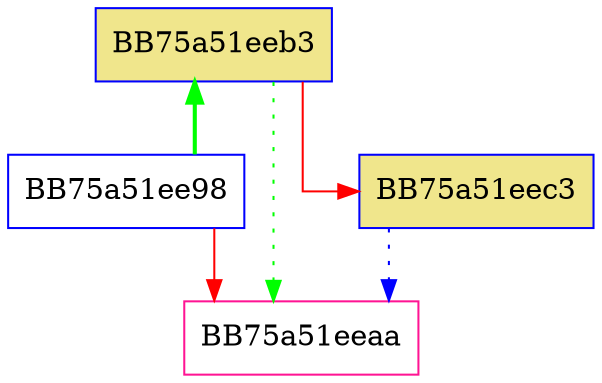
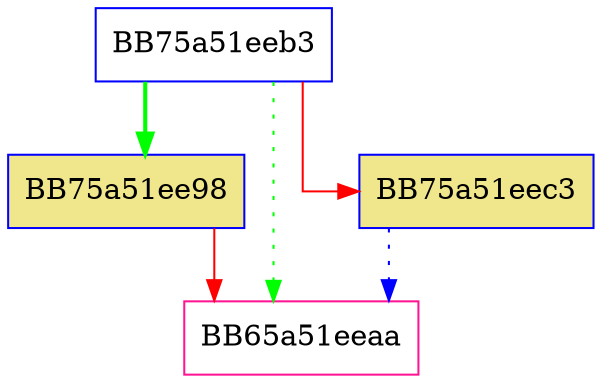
node "BB75a51eeb3": fillcolor khaki -> white
edge "BB75a51ee98" -> "BB75a51eeb3": reversed
node "BB75a51ee98": fillcolor white -> khaki
node "BB75a51eeaa": label "BB75a51eeaa" -> "BB65a51eeaa"
